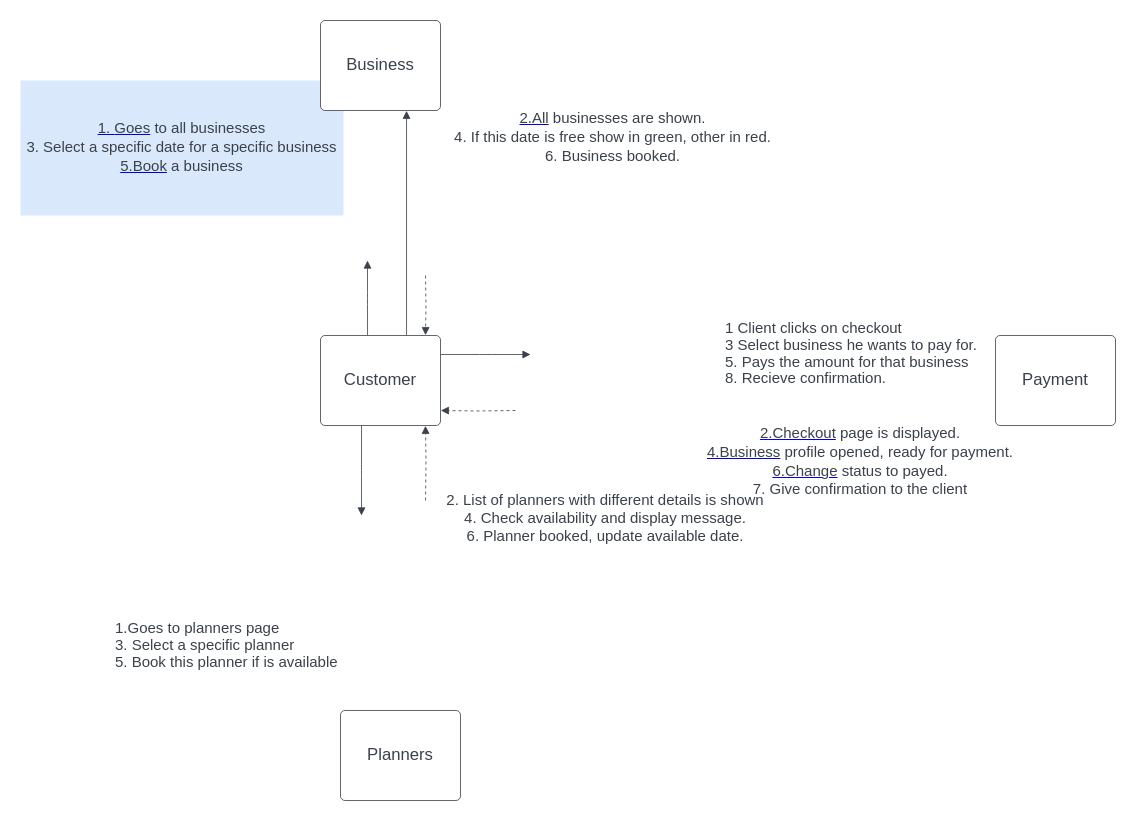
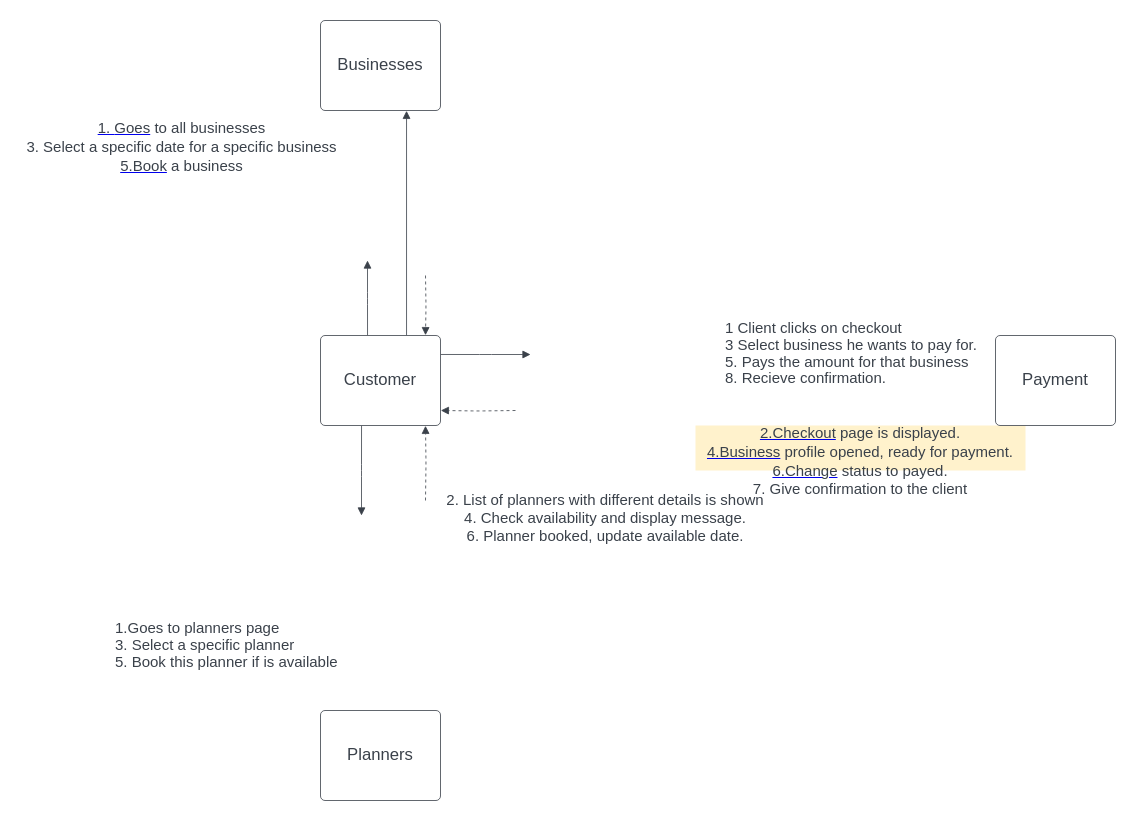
node "Business": label "Business" -> "Businesses"
node "2.All businesses are shown. 4. If this date is free show in green, other in red. 6. Business booked.": removed
node "1. Goes to all businesses 3. Select a specific date for a specific business 5.Book a business": fillcolor #dae8fc -> #ffffff
node "2.Checkout page is displayed. 4.Business profile opened, ready for payment. 6.Change status to payed. 7. Give confirmation to the client": fillcolor #ffffff -> #fff2cc
node "Planners": moved (401, 756) -> (381, 756)
